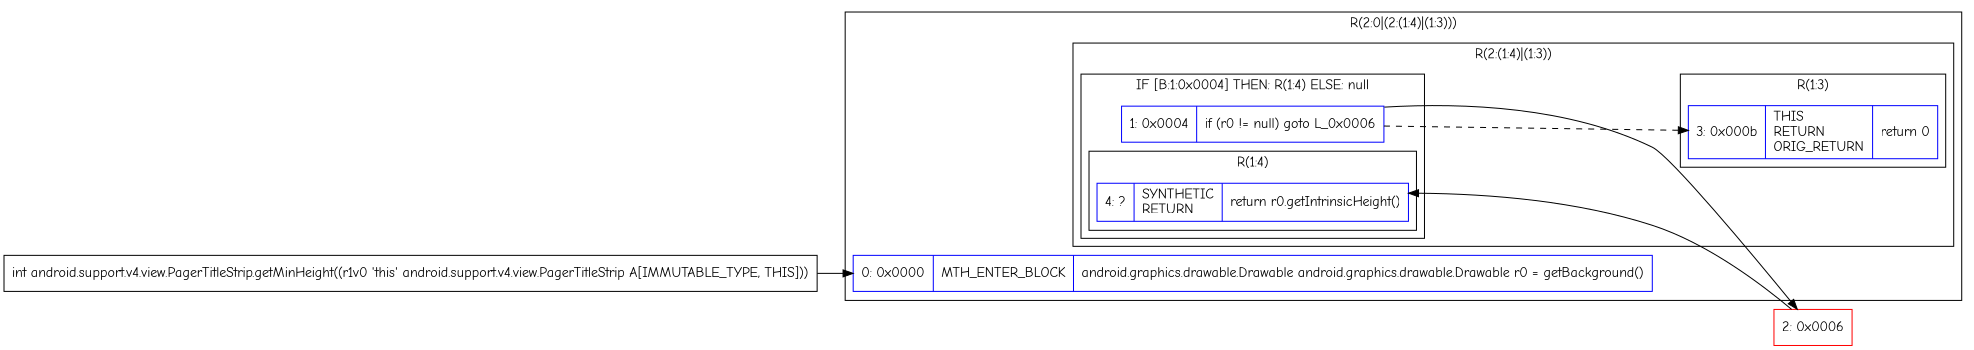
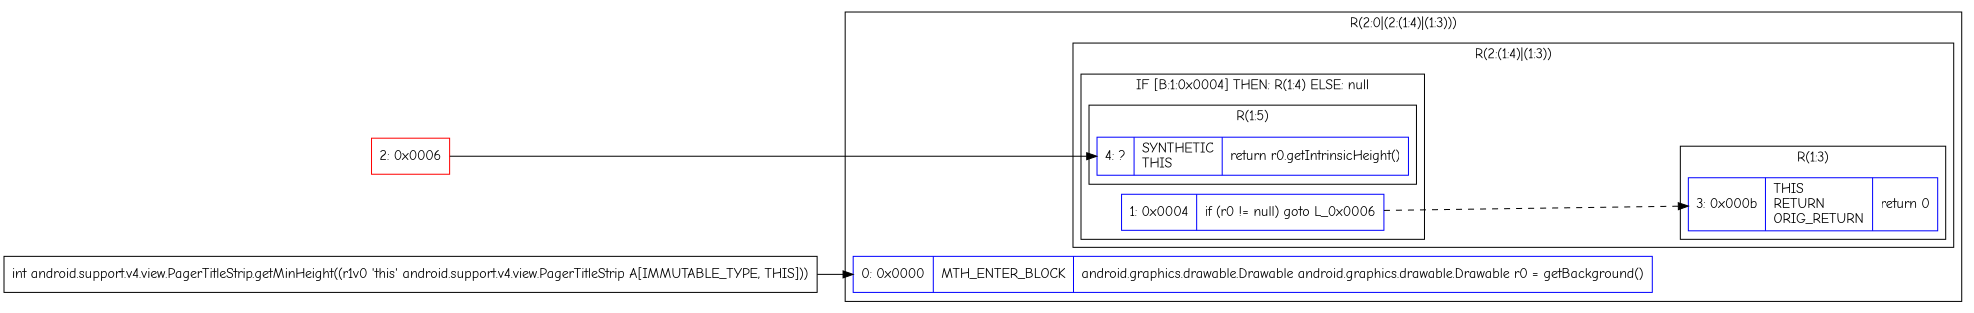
edge "1: 0x0004" -> "2: 0x0006": removed
cluster "R(1:4)": label "R(1:4)" -> "R(1:5)"
node "4: ?": text "RETURN" -> "THIS"
